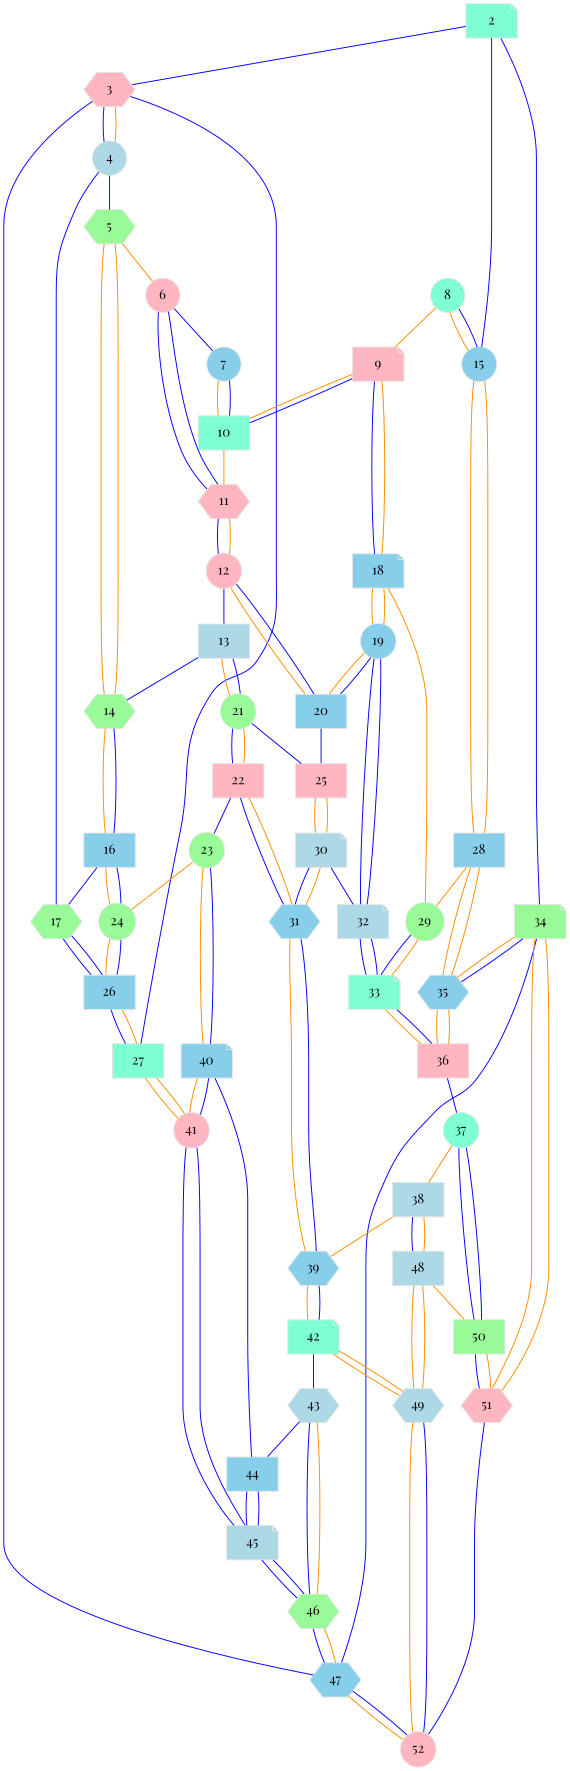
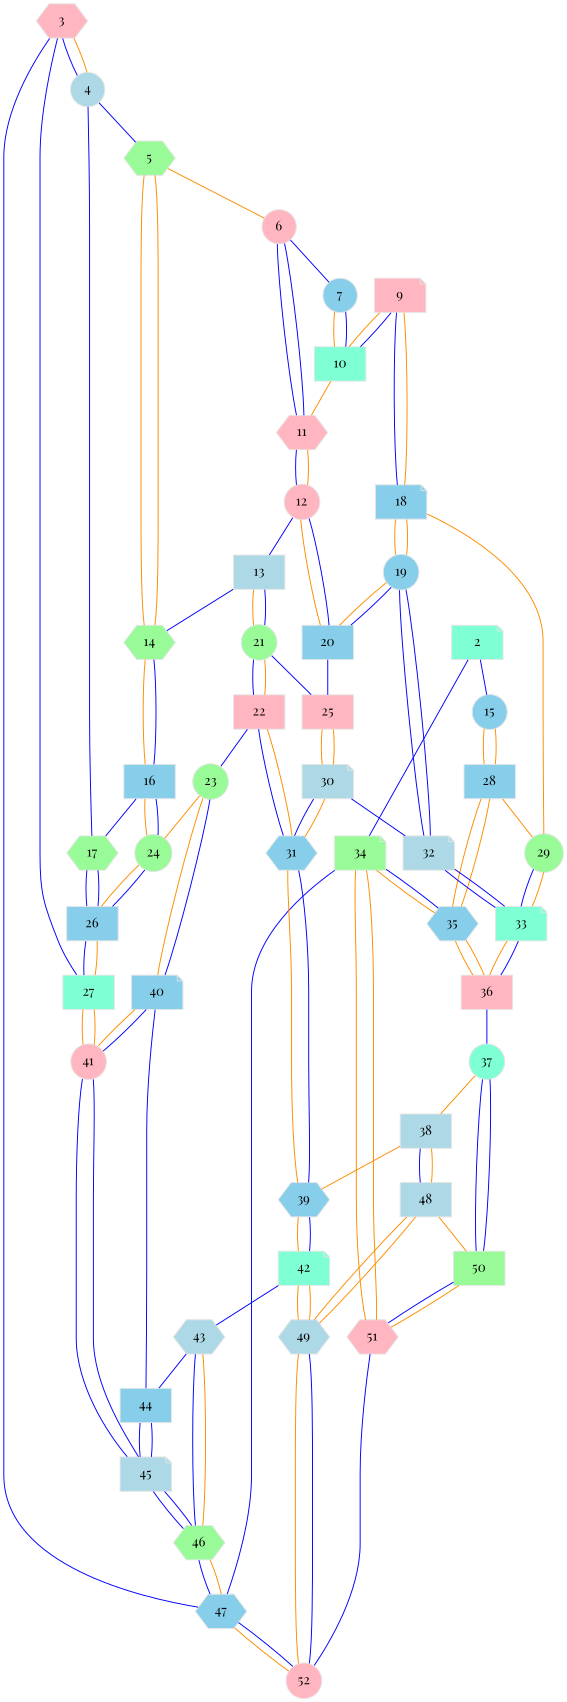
edge "2" -- "3": removed
node "8": removed
